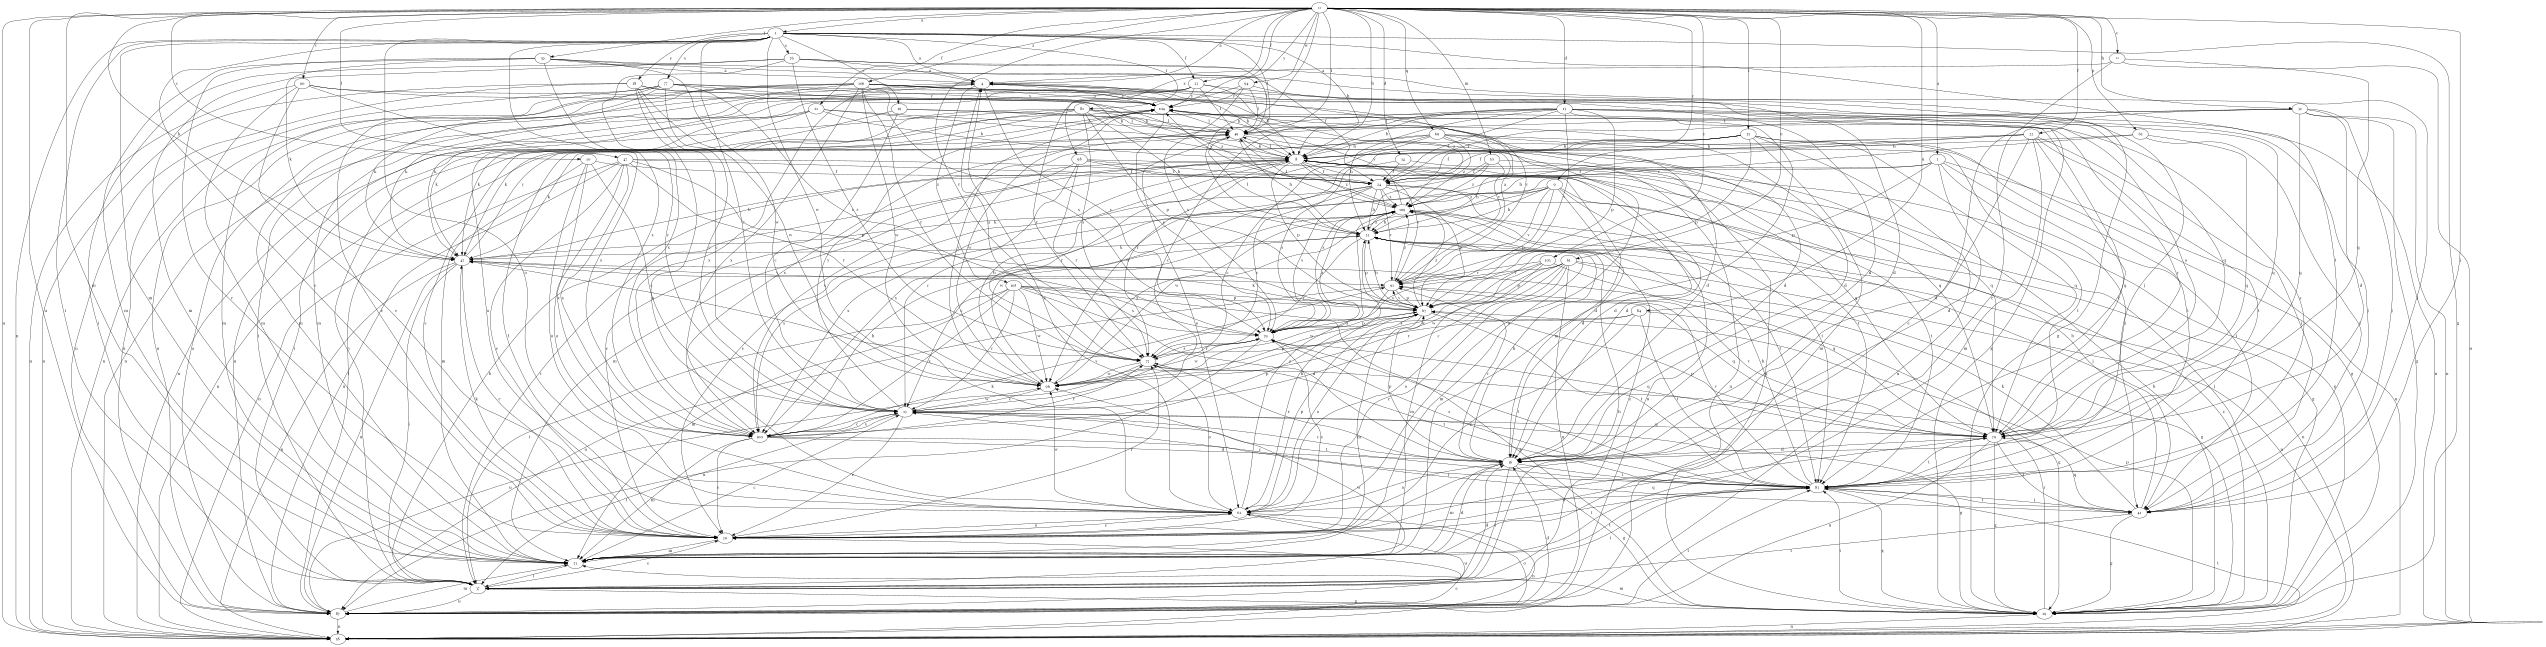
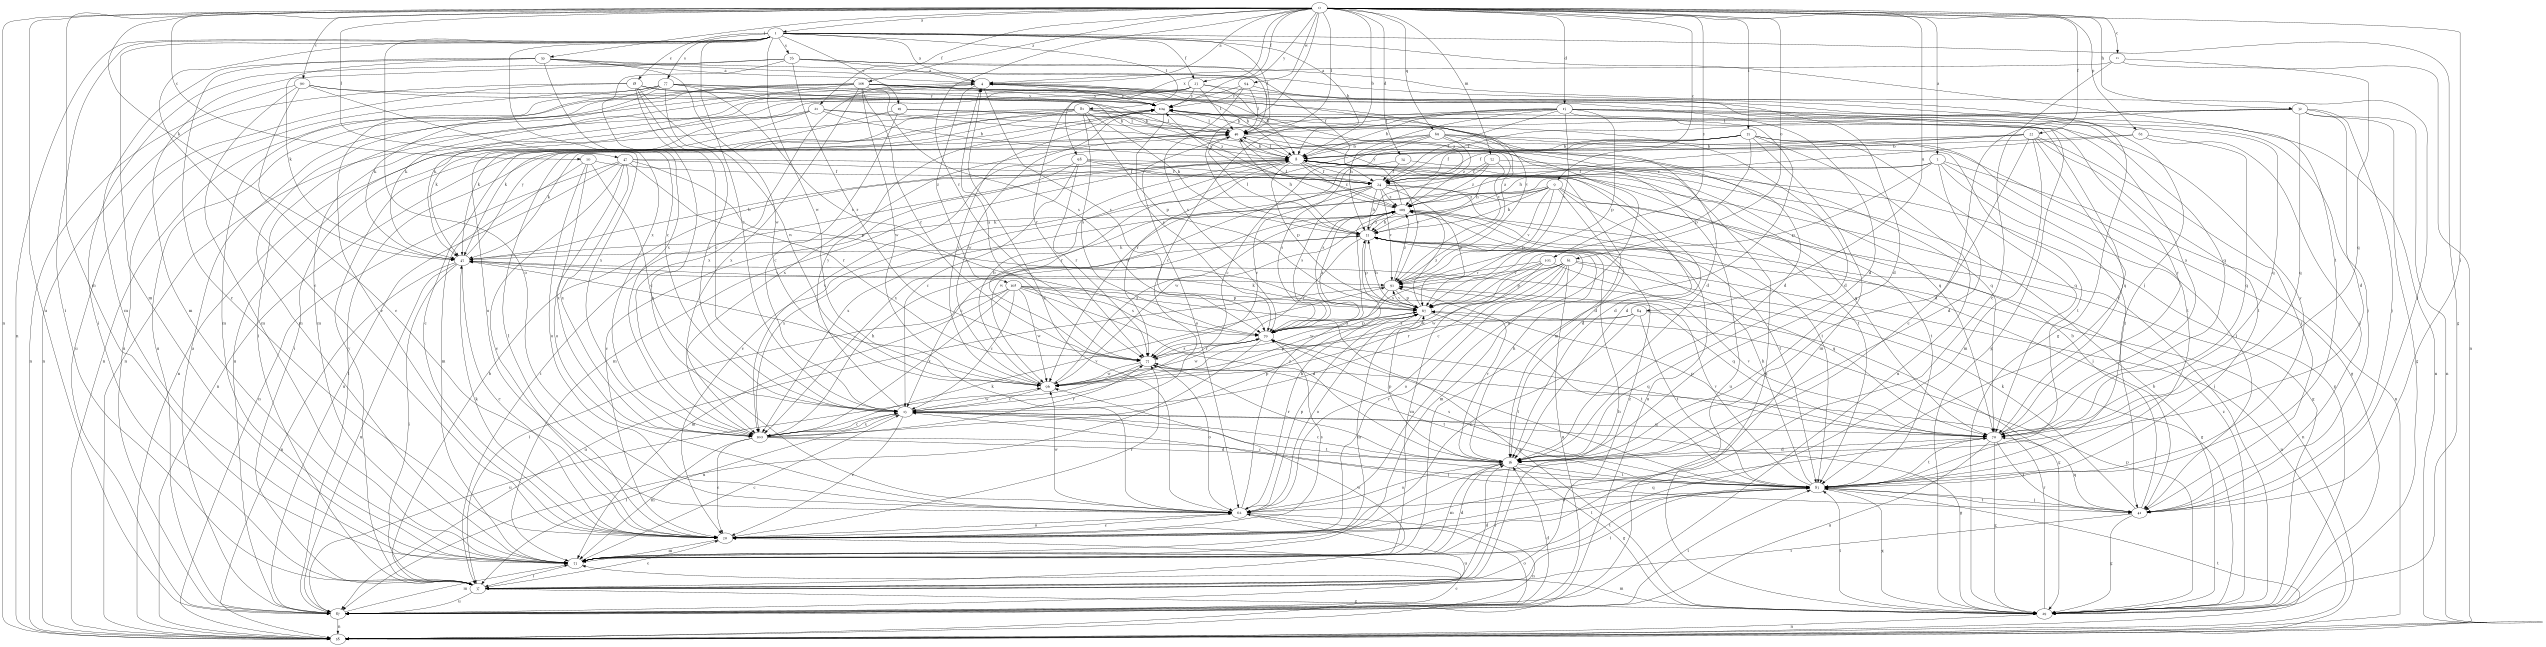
node "50": label "50" -> "52"
